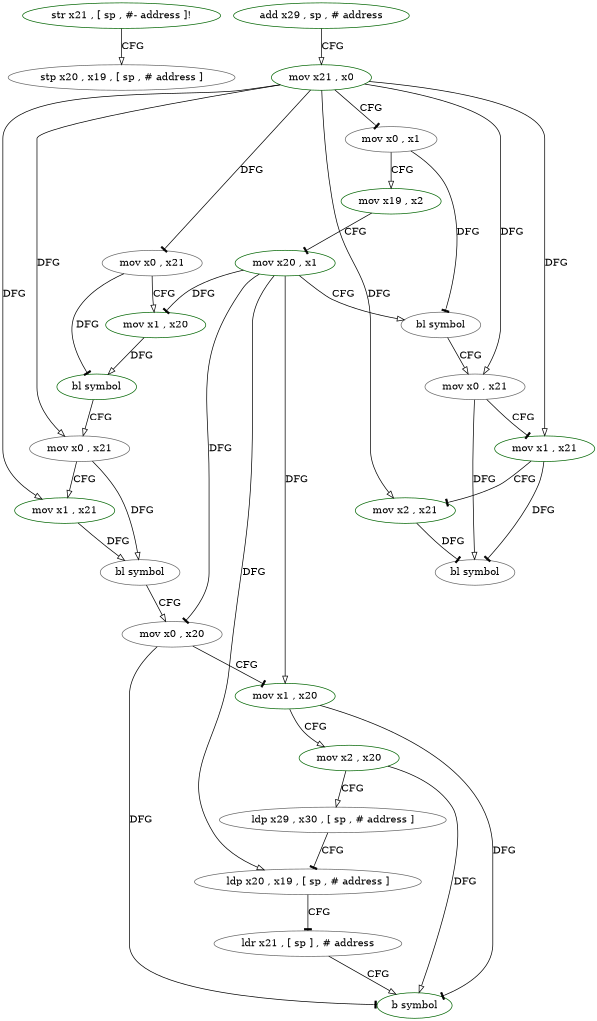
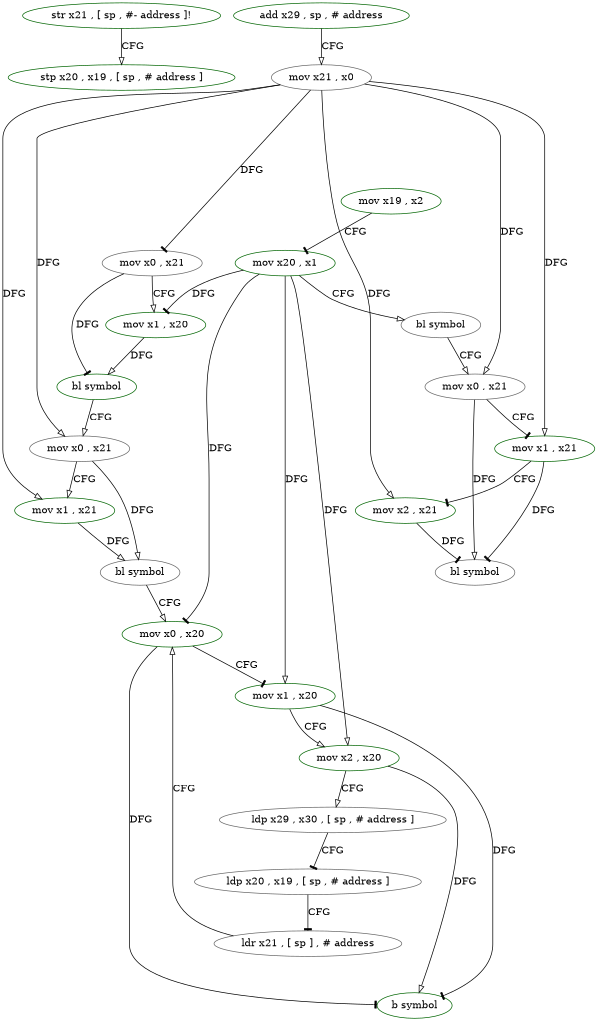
node "stp x20 , x19 , [ sp , # address ]": color gray40 -> darkgreen
node "mov x21 , x0": color darkgreen -> gray40
node "mov x0 , x1": removed
edge "mov x20 , x1" -> "ldp x20 , x19 , [ sp , # address ]": now "mov x20 , x1" -> "mov x2 , x20"
node "mov x0 , x20": color gray40 -> darkgreen
edge "ldr x21 , [ sp ] , # address" -> "b symbol": now "ldr x21 , [ sp ] , # address" -> "mov x0 , x20"
